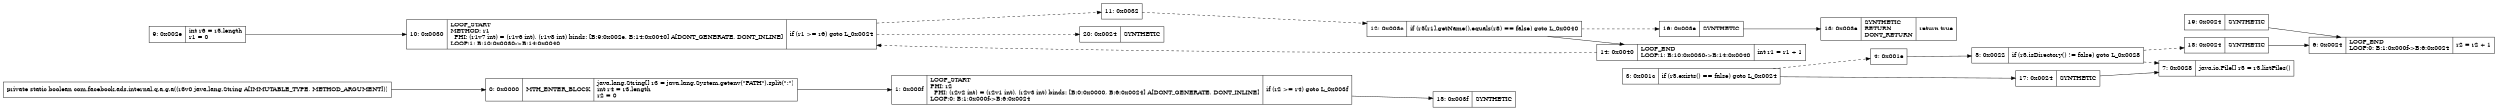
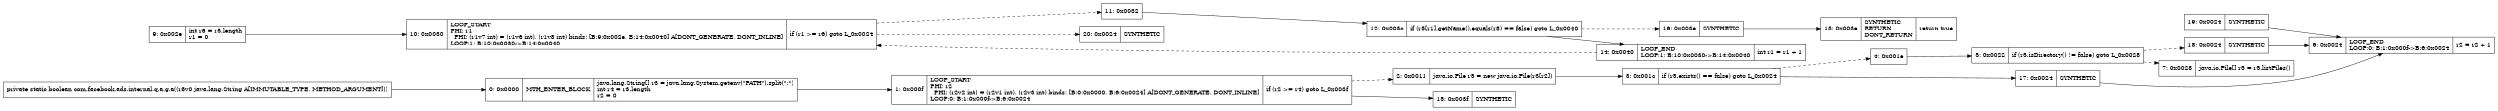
edge "11: 0x0032" -> "12: 0x003c": style dashed -> solid
node "10: 0x0030": text "METHOD: r1" -> "PHI: r1"
edge "17: 0x0024" -> "7: 0x0028": now "17: 0x0024" -> "6: 0x0024"
node "2: 0x0011": added
